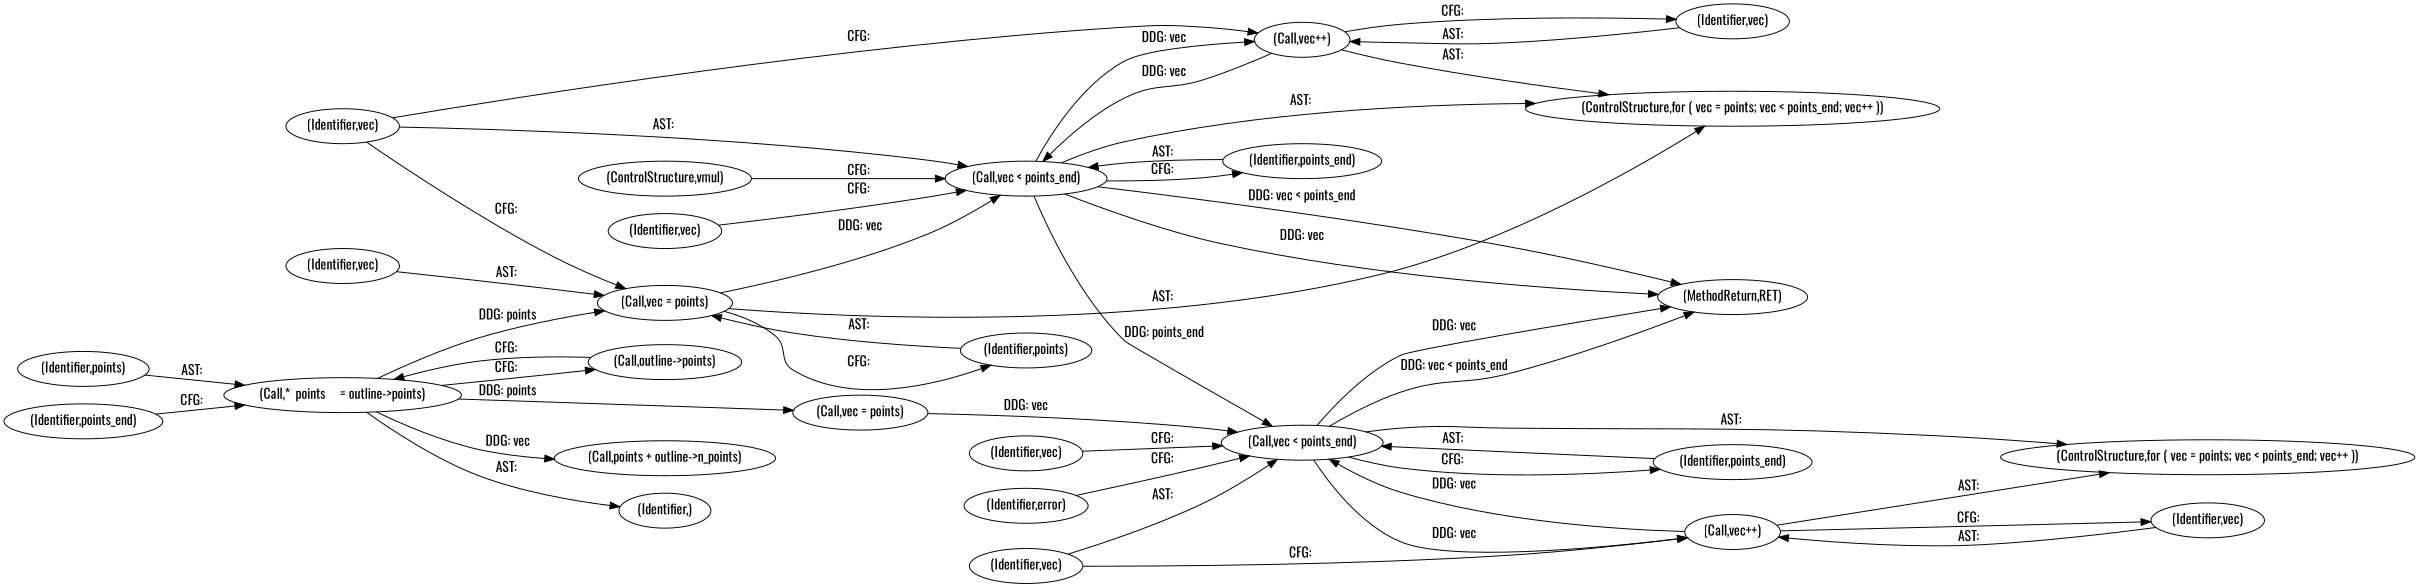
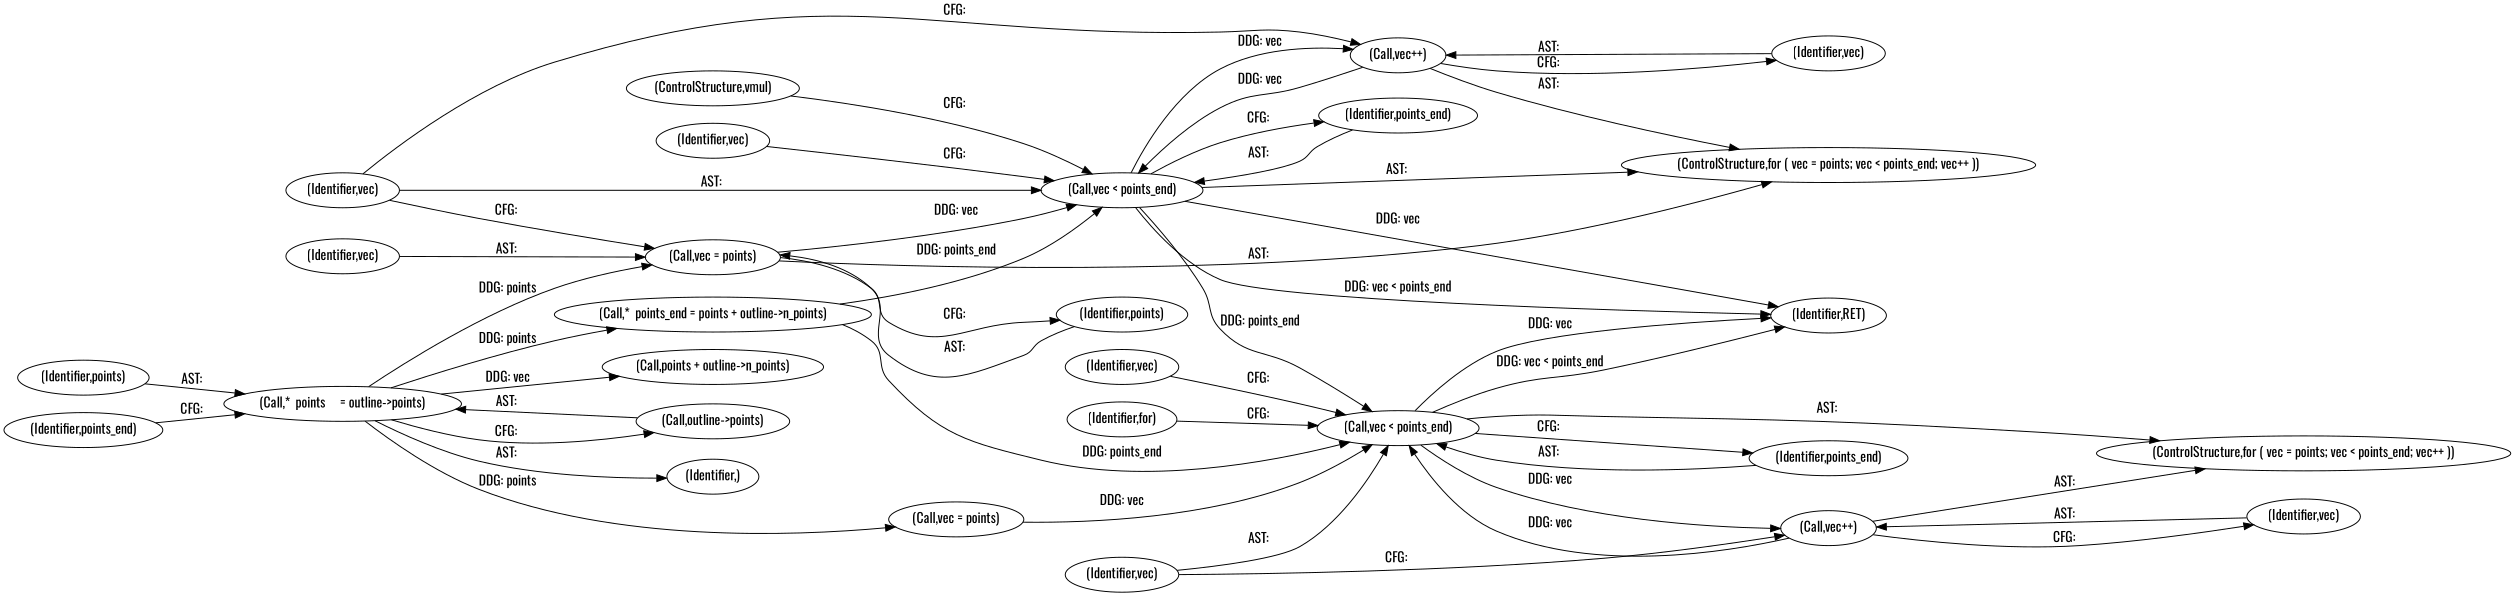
node "(MethodReturn,RET)": label "(MethodReturn,RET)" -> "(Identifier,RET)"
node "(Call,*  points_end = points + outline->n_points)": added
edge "(Call,outline->points)" -> "(Call,*  points     = outline->points)": label "CFG: " -> "AST: "
node "(Identifier,error)": label "(Identifier,error)" -> "(Identifier,for)"
